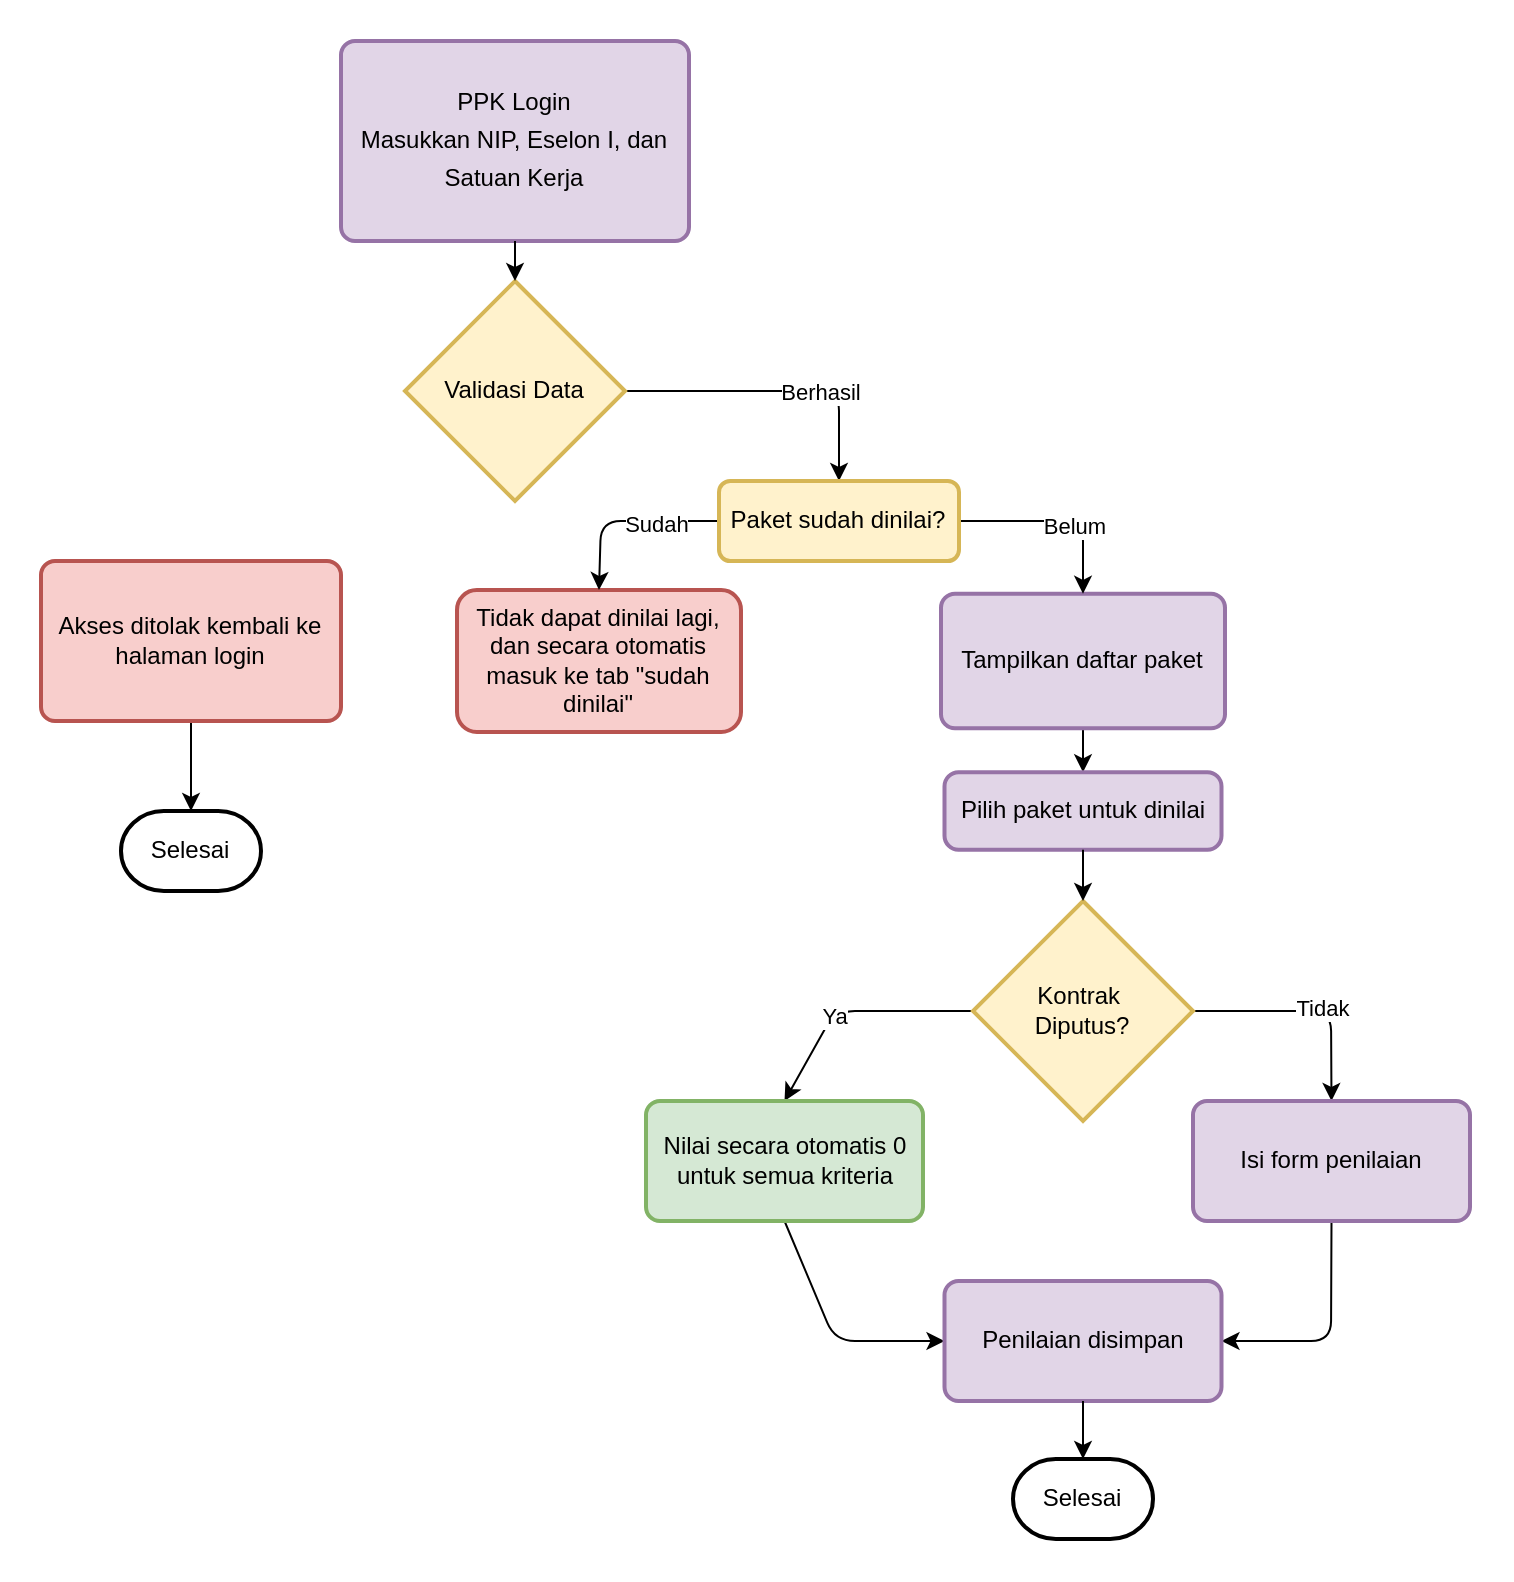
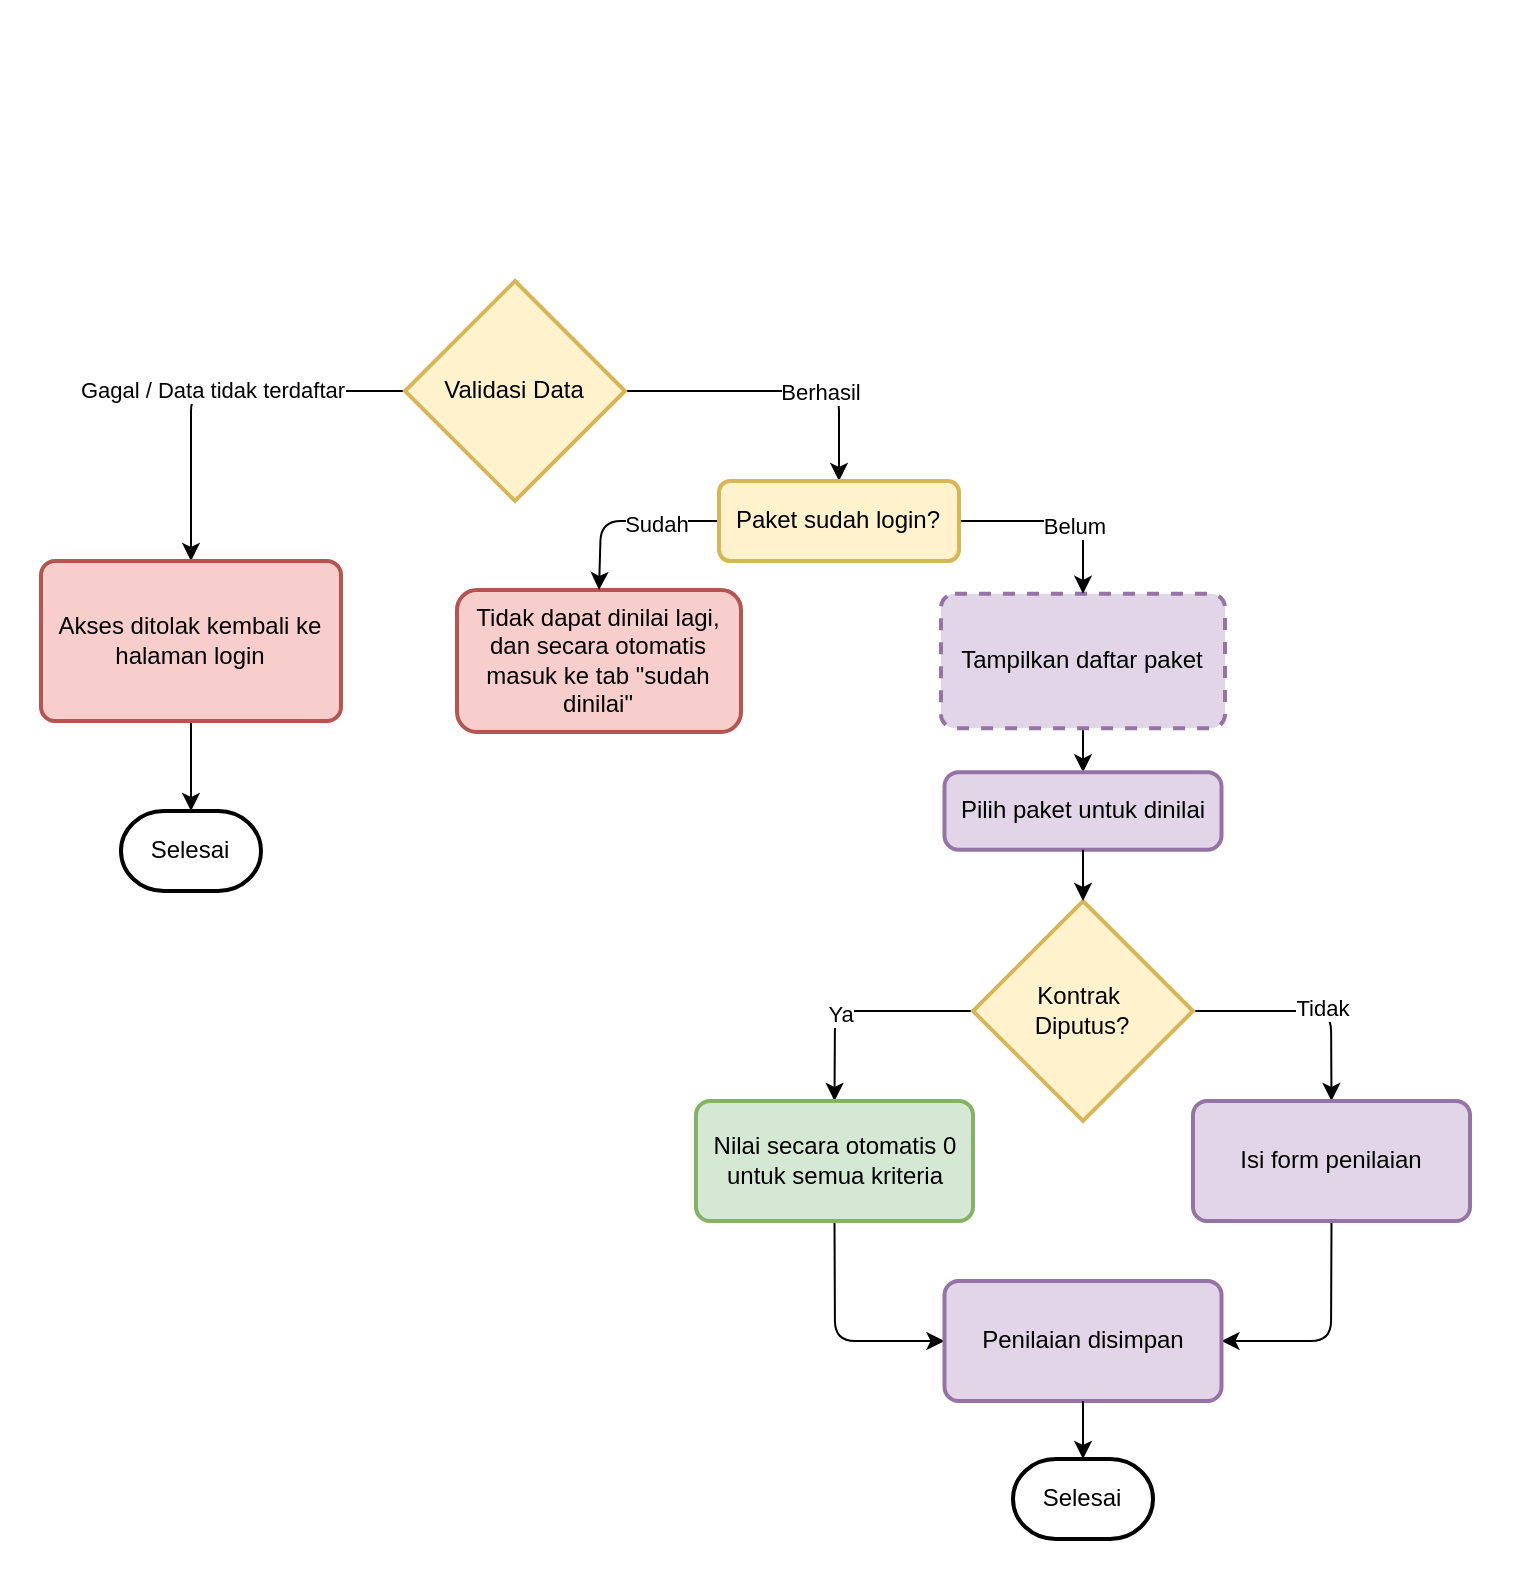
node "PPK Login Masukkan NIP, Eselon I, dan Satuan Kerja": removed
edge "PPK Login Masukkan NIP, Eselon I, dan Satuan Kerja" -> "Validasi Data": removed
edge "Validasi Data" -> "Akses ditolak kembali ke halaman login": added, label "Gagal / Data tidak terdaftar"
node "Paket sudah dinilai?": label "Paket sudah dinilai?" -> "Paket sudah login?"
node "Tampilkan daftar paket": style solid -> dashed
node "Nilai secara otomatis 0 untuk semua kriteria": moved (785, 1161) -> (835, 1161)
